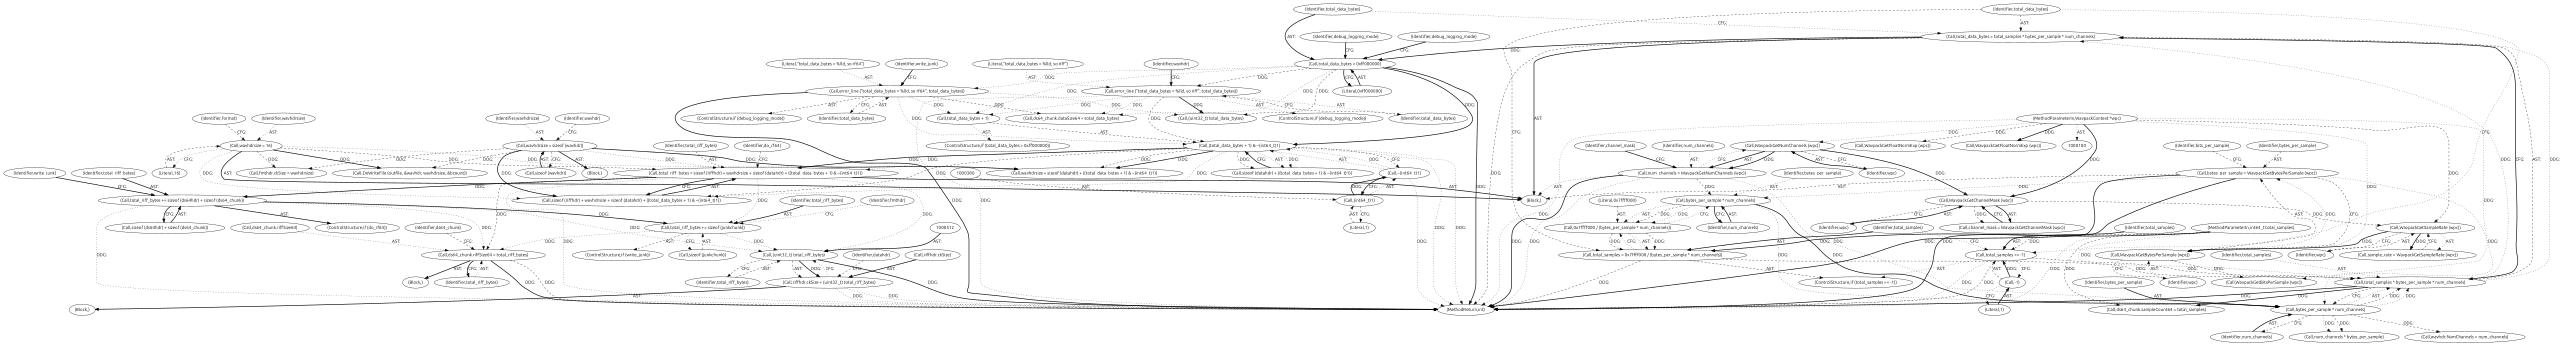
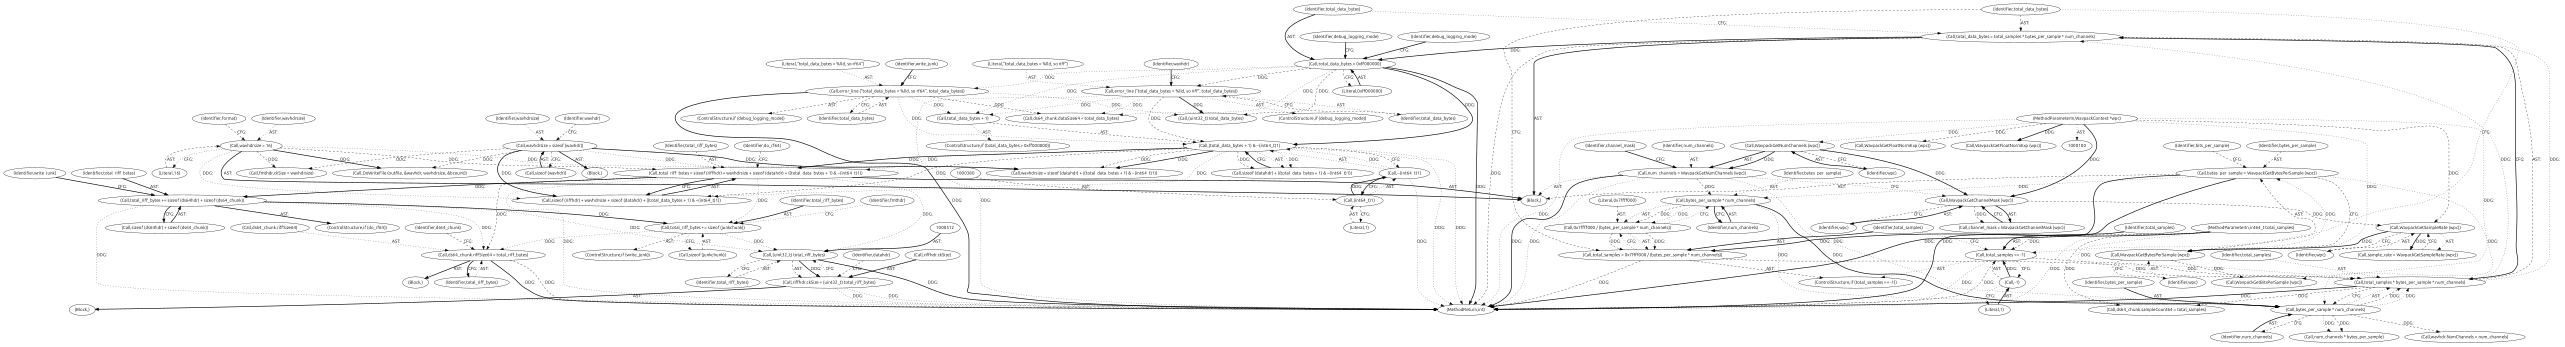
edge "(Call,total_data_bytes > 0xff000000)" -> "(Literal,0xff000000)": style bold -> dashed
edge "(Call,num_channels = WavpackGetNumChannels (wpc))" -> "(Call,WavpackGetNumChannels (wpc))": now "(Call,num_channels = WavpackGetNumChannels (wpc))" -> "(Call,WavpackGetChannelMask (wpc))"
edge "(Call,total_samples * bytes_per_sample * num_channels)" -> "(Call,ds64_chunk.sampleCount64 = total_samples)": style bold -> dashed
